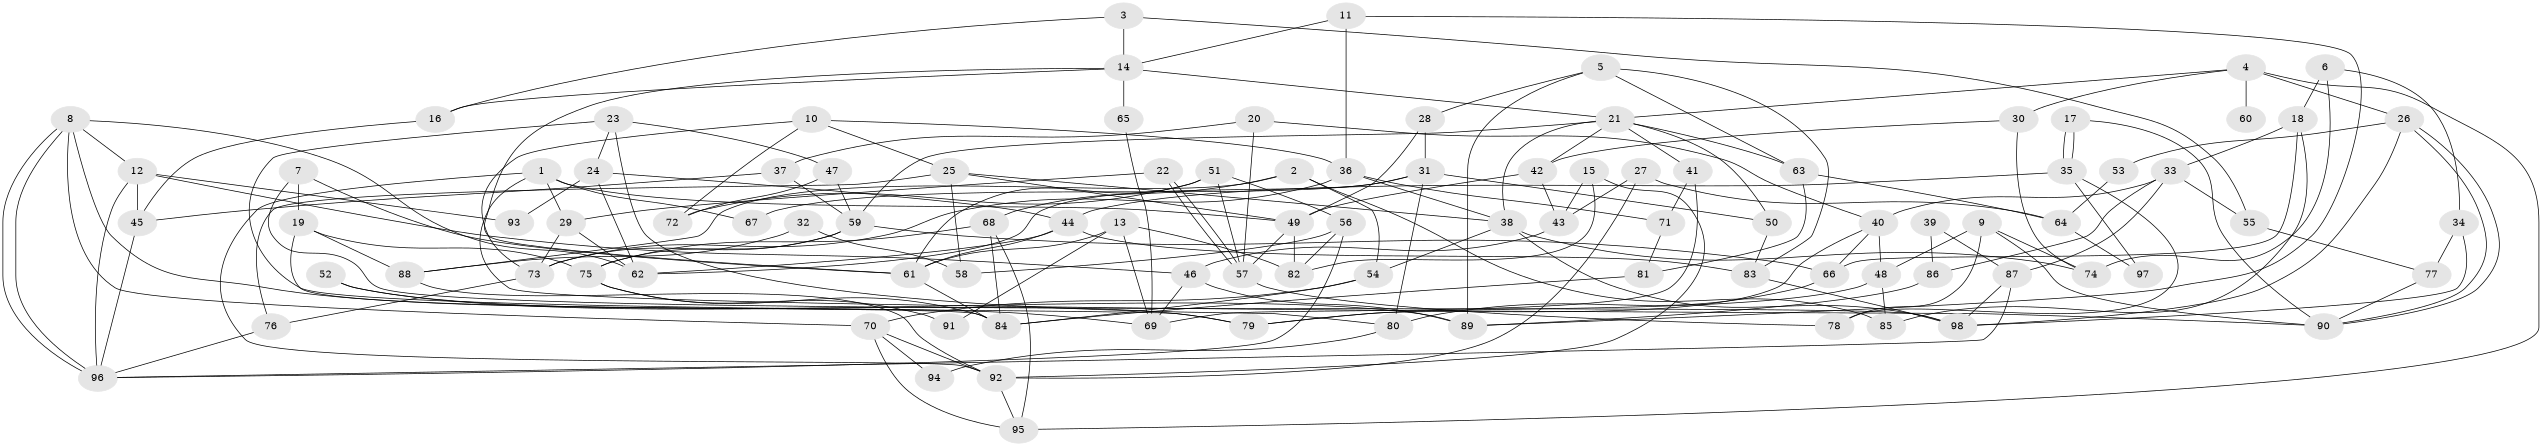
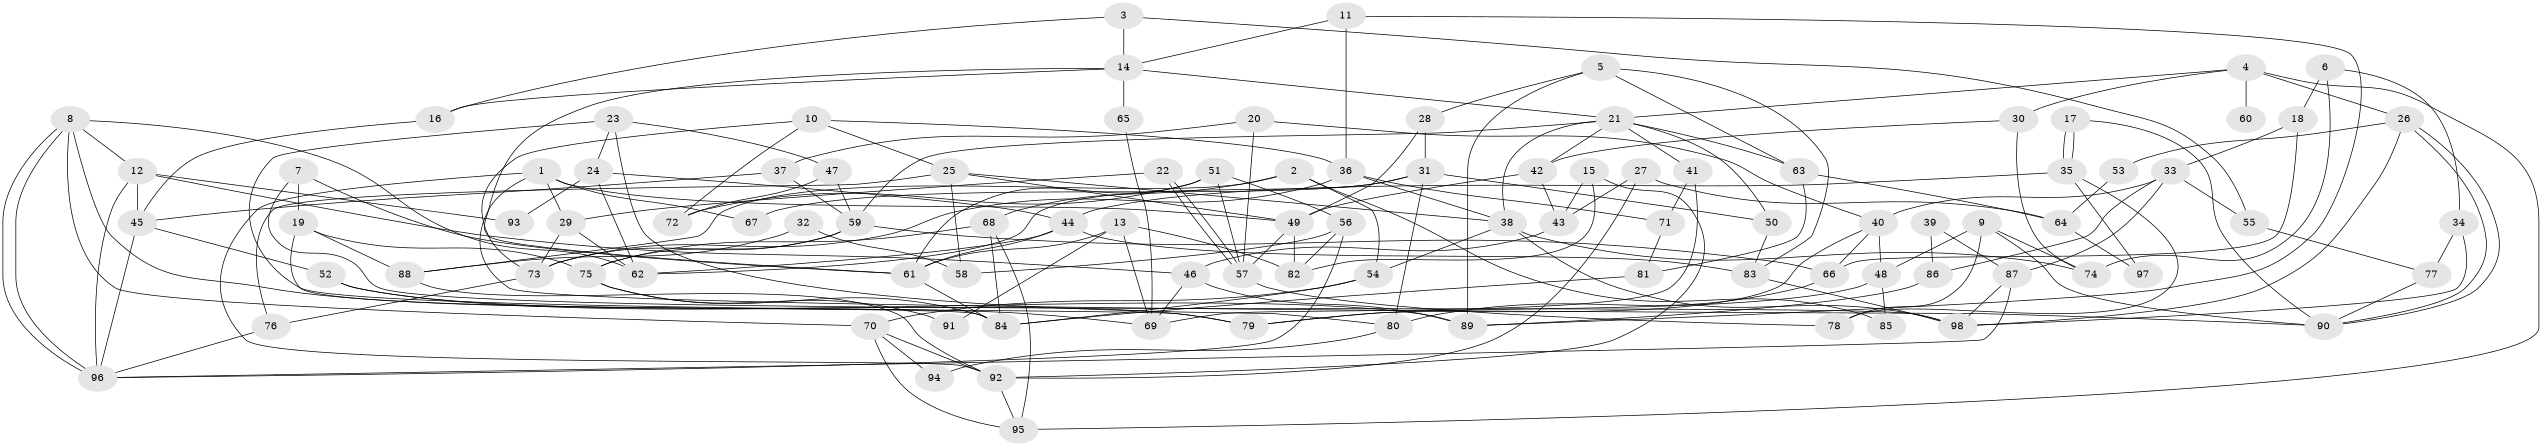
edge "45" -- "52": added
edge "18" -- "85": removed
